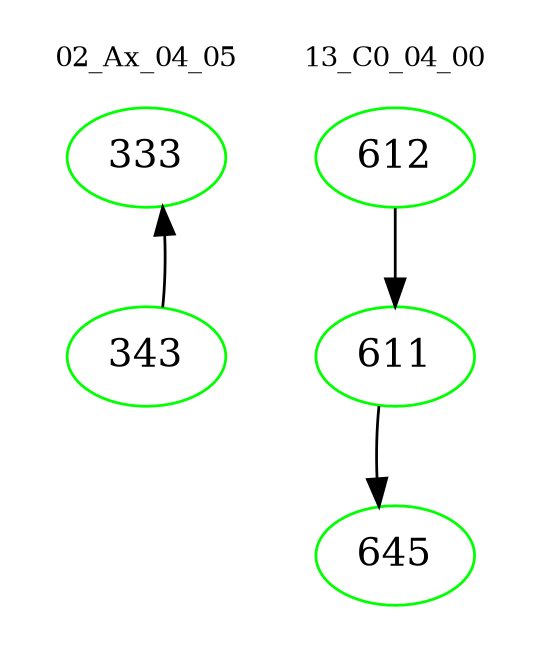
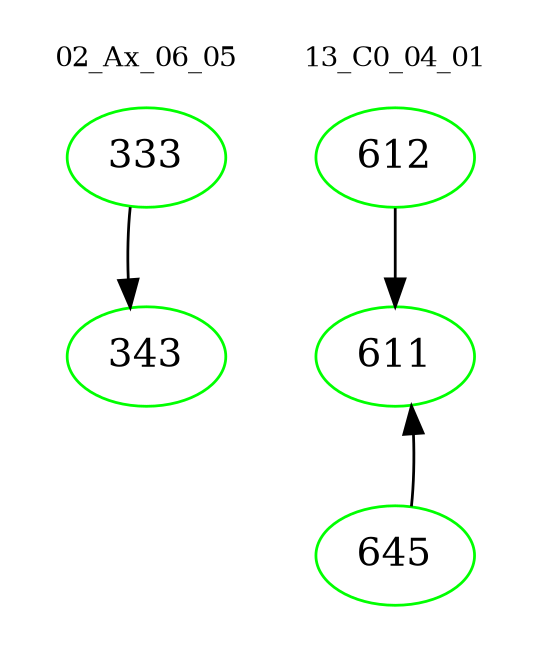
cluster "02_Ax_04_05": label "02_Ax_04_05" -> "02_Ax_06_05"
cluster "13_C0_04_00": label "13_C0_04_00" -> "13_C0_04_01"
edge "343" -> "333": reversed
edge "611" -> "645": reversed
